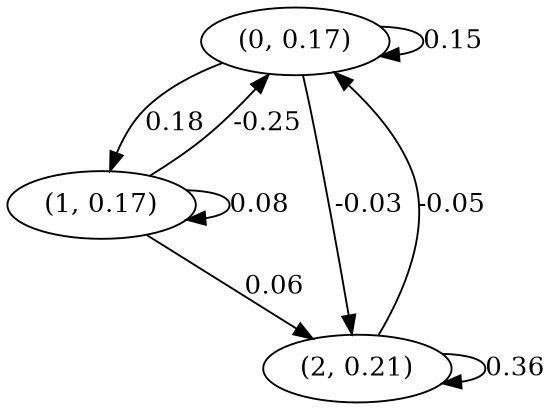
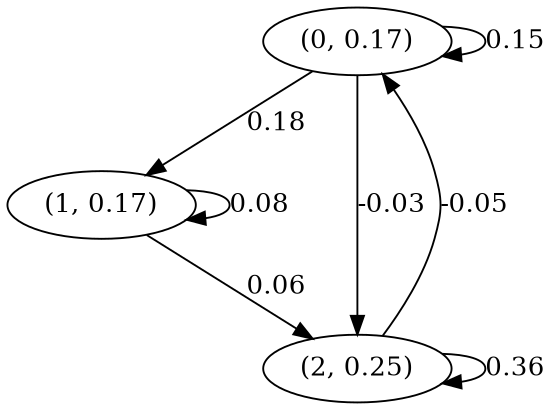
edge "(1, 0.17)" -> "(0, 0.17)": removed, label "-0.25"
node "(2, 0.21)": label "(2, 0.21)" -> "(2, 0.25)"
